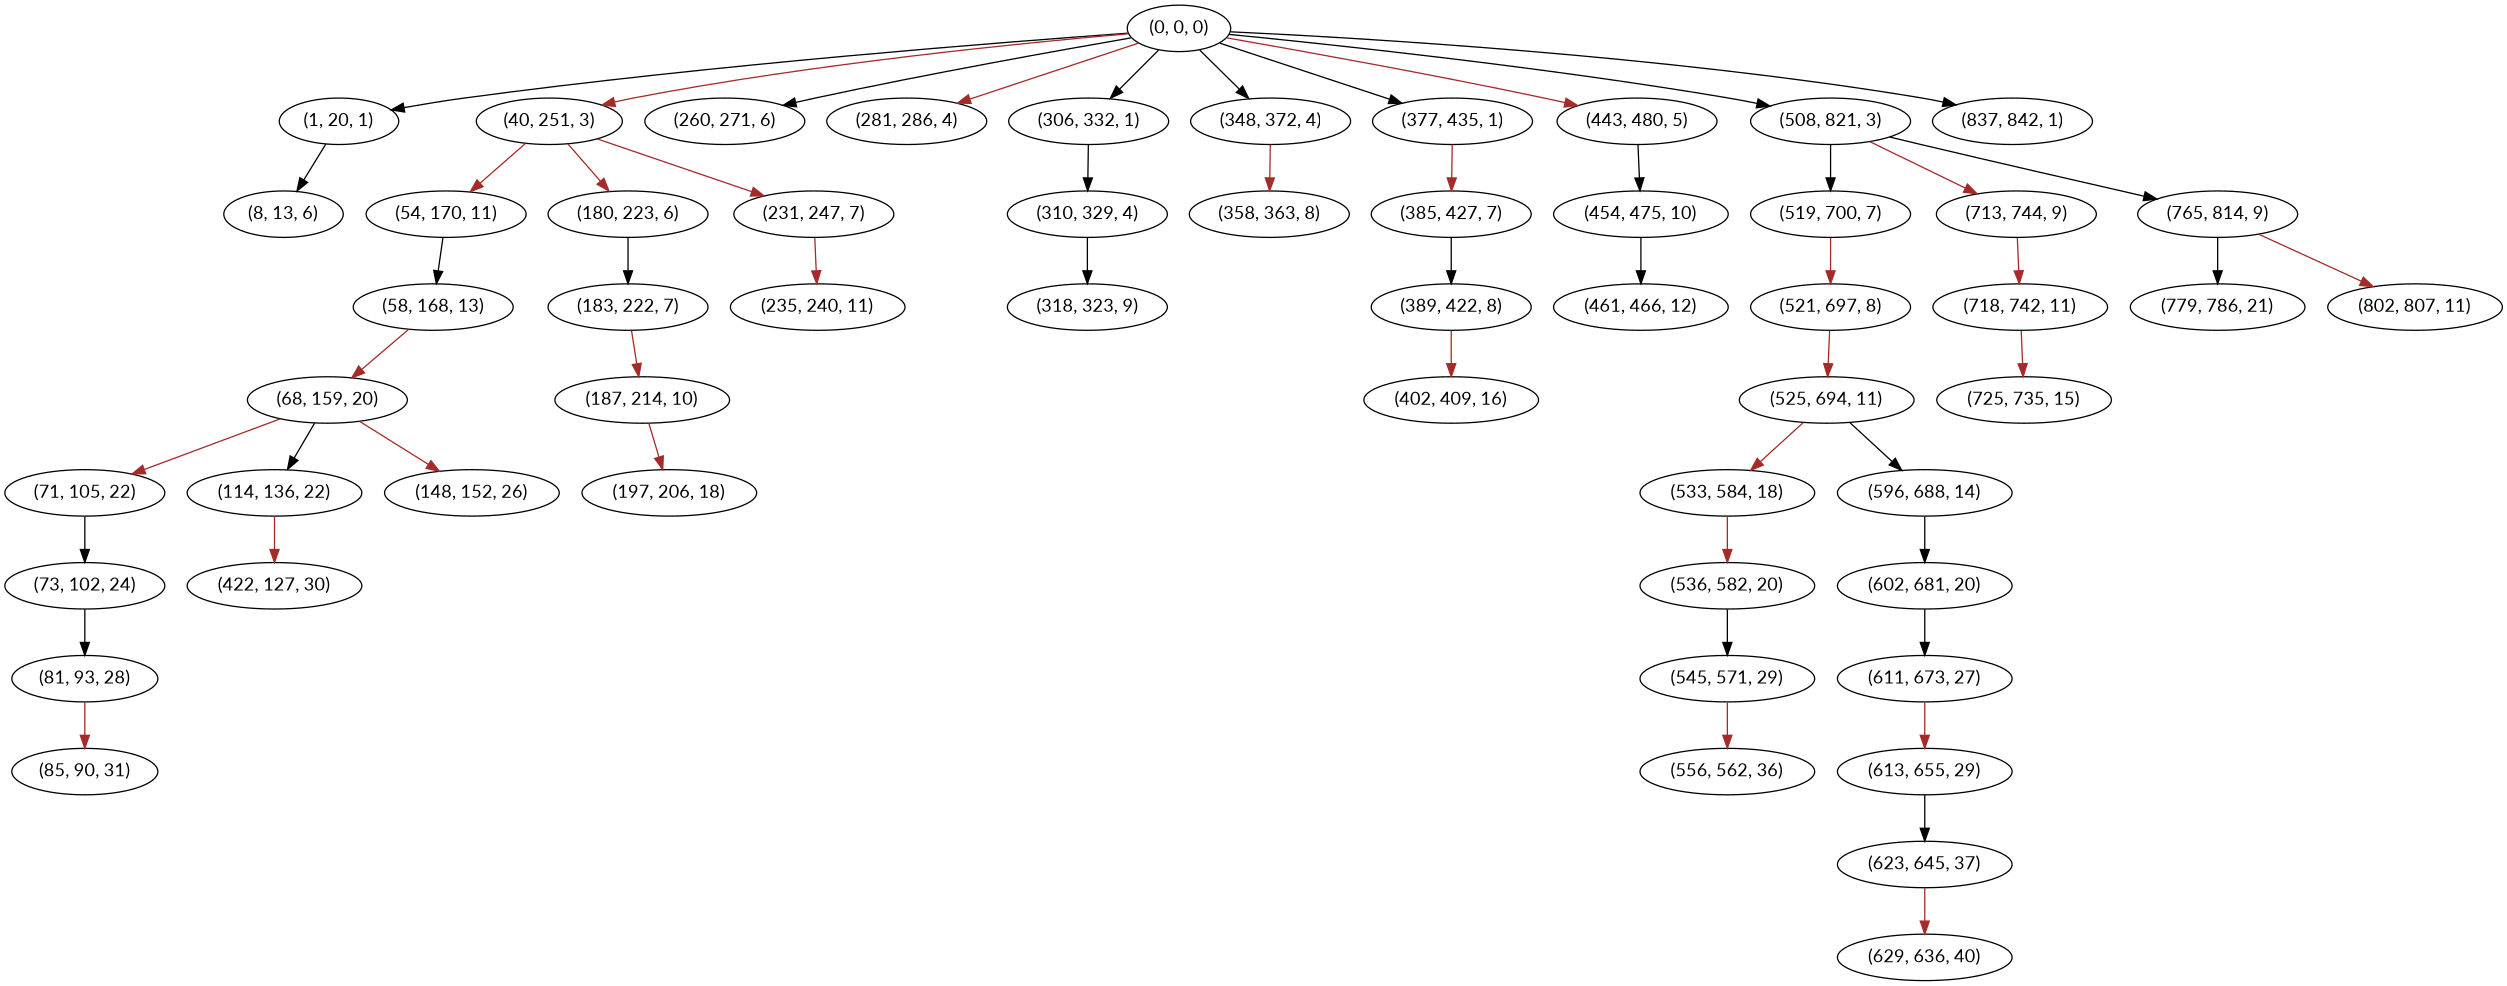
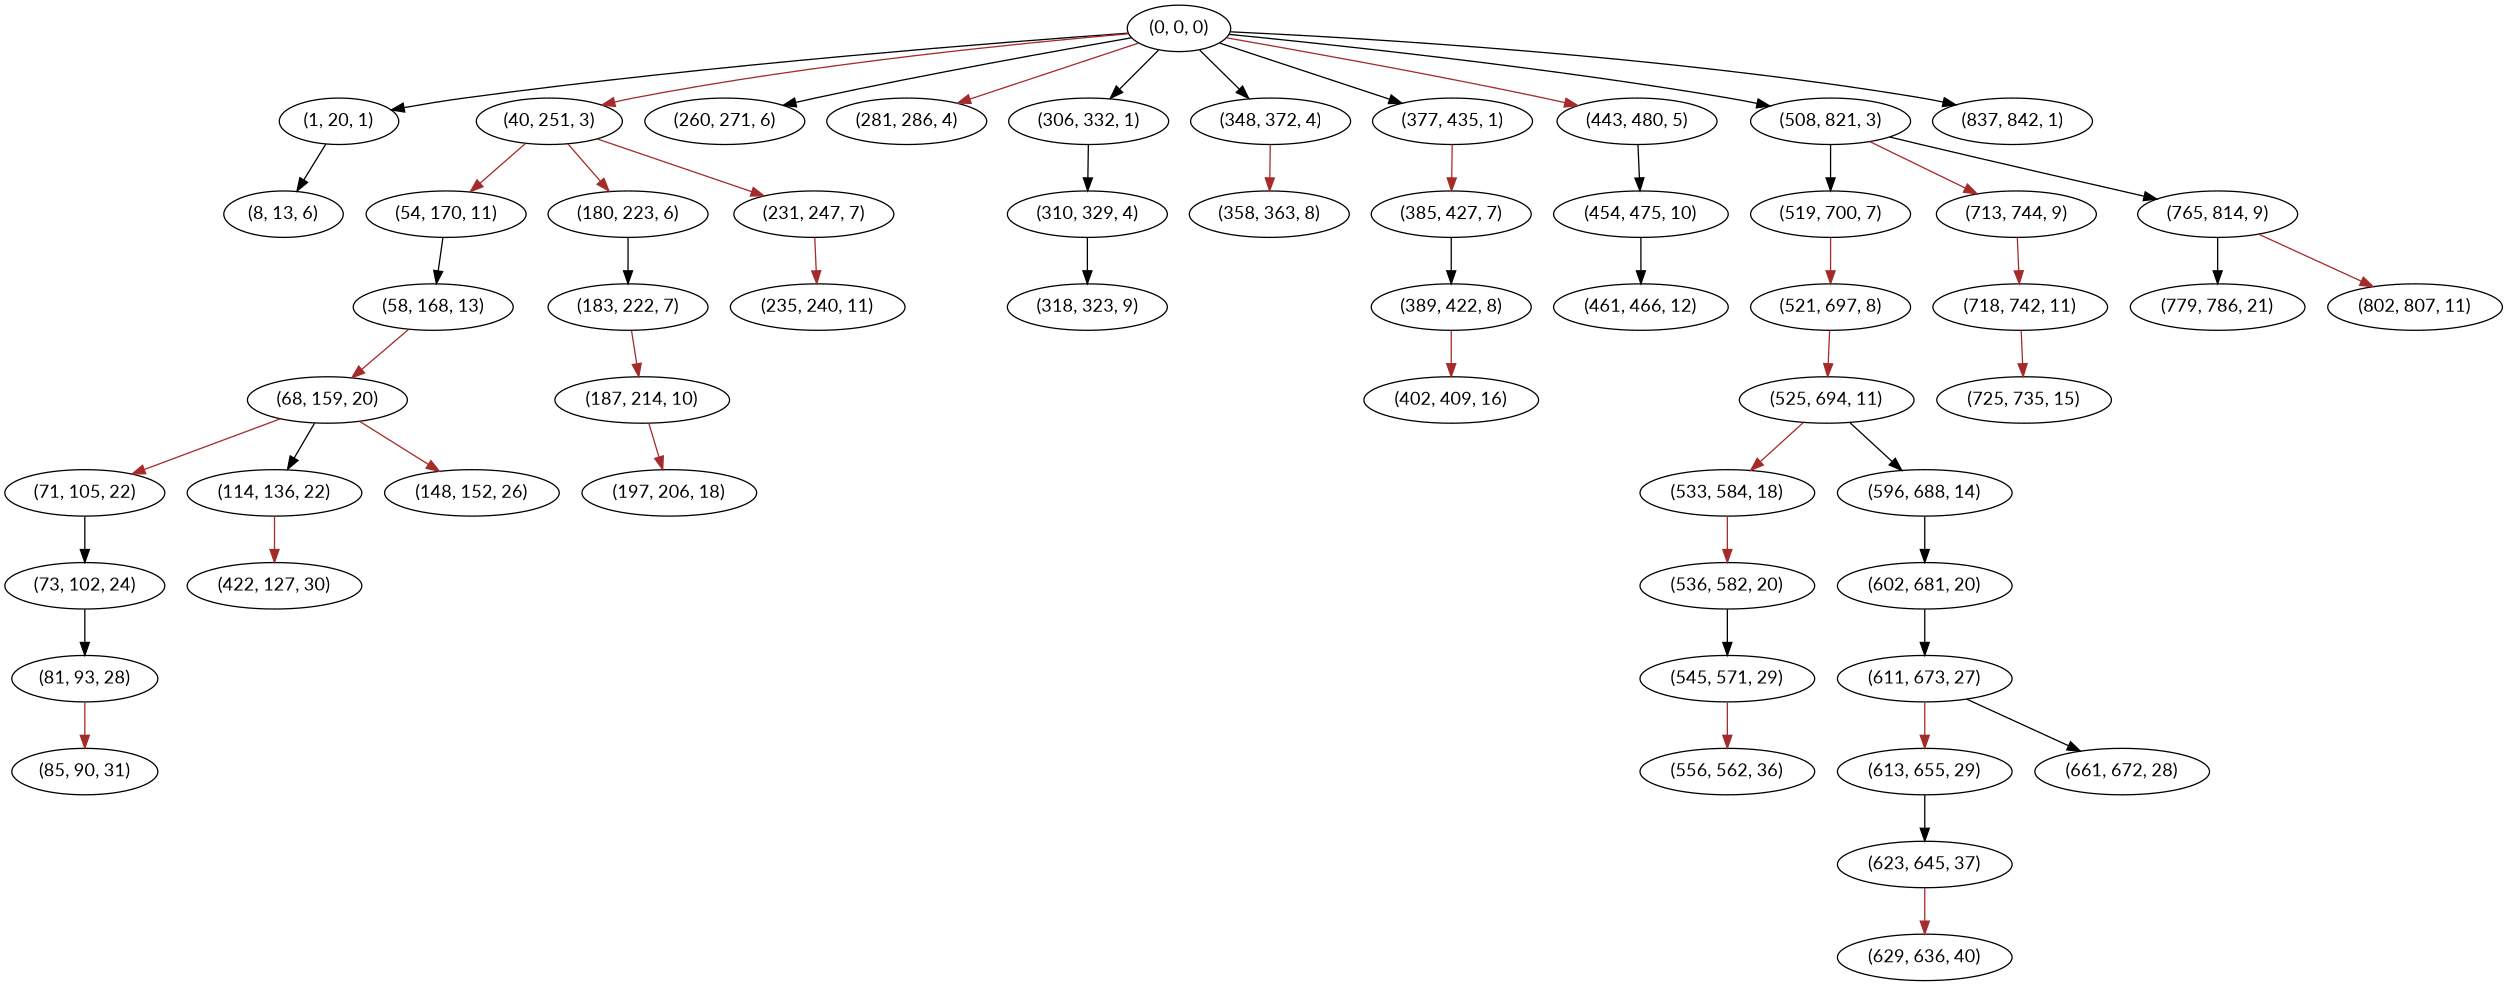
node "(661, 672, 28)": added
